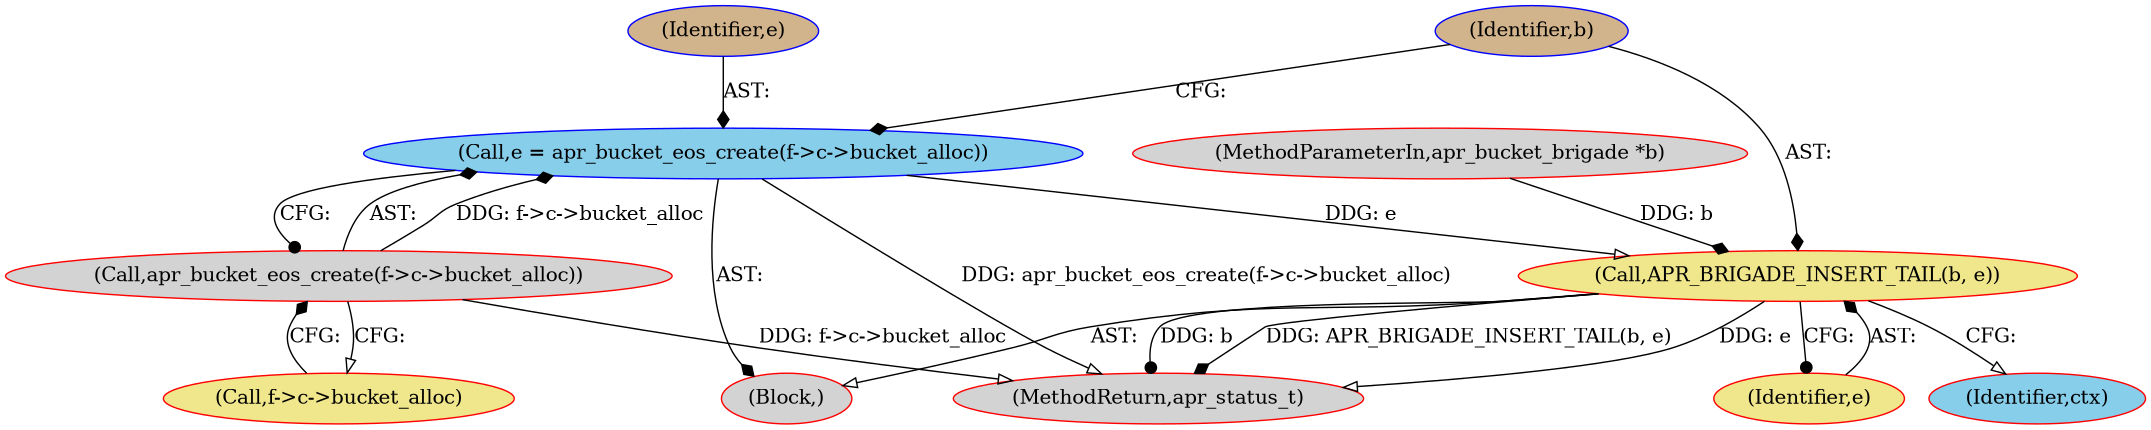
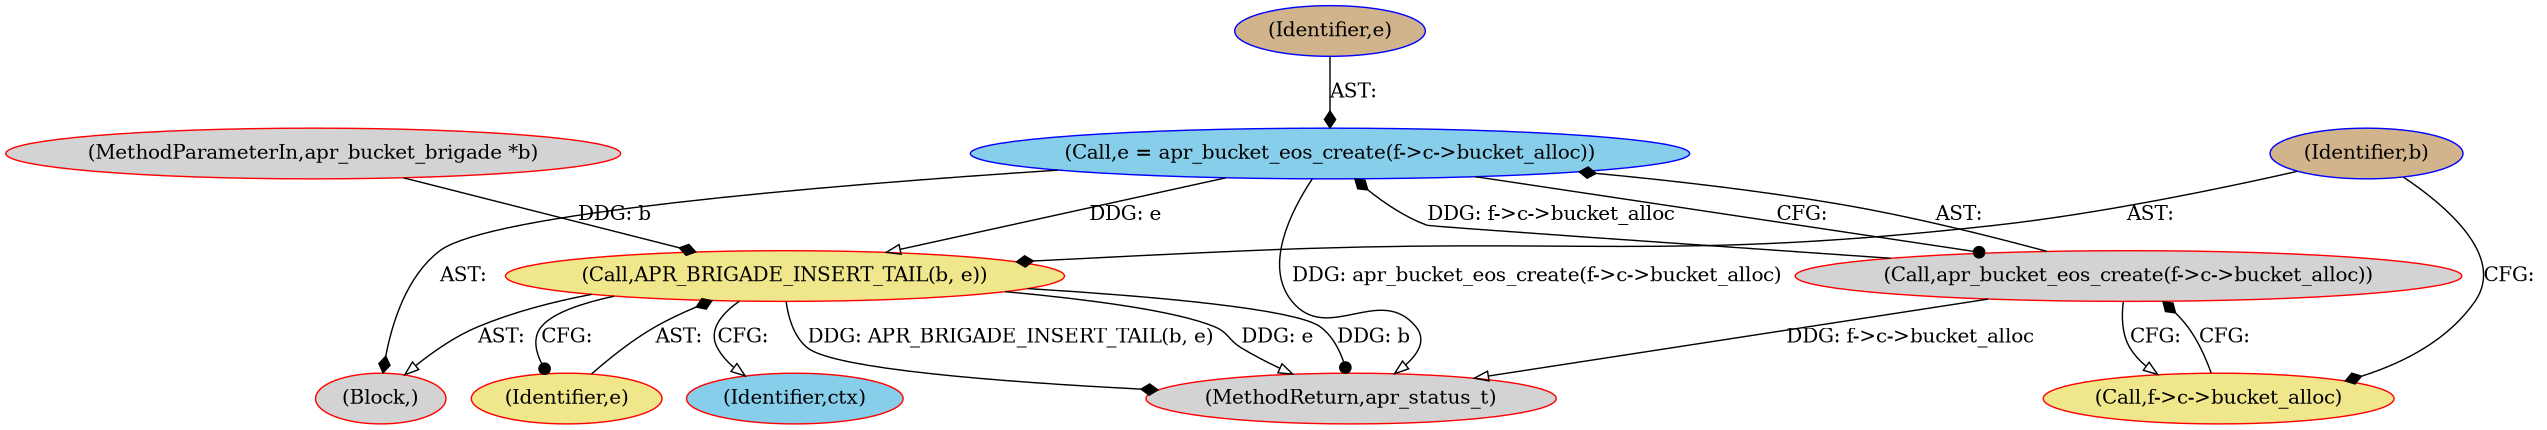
edge "(Identifier,b)" -> "(Call,e = apr_bucket_eos_create(f->c->bucket_alloc))": now "(Identifier,b)" -> "(Call,f->c->bucket_alloc)"
